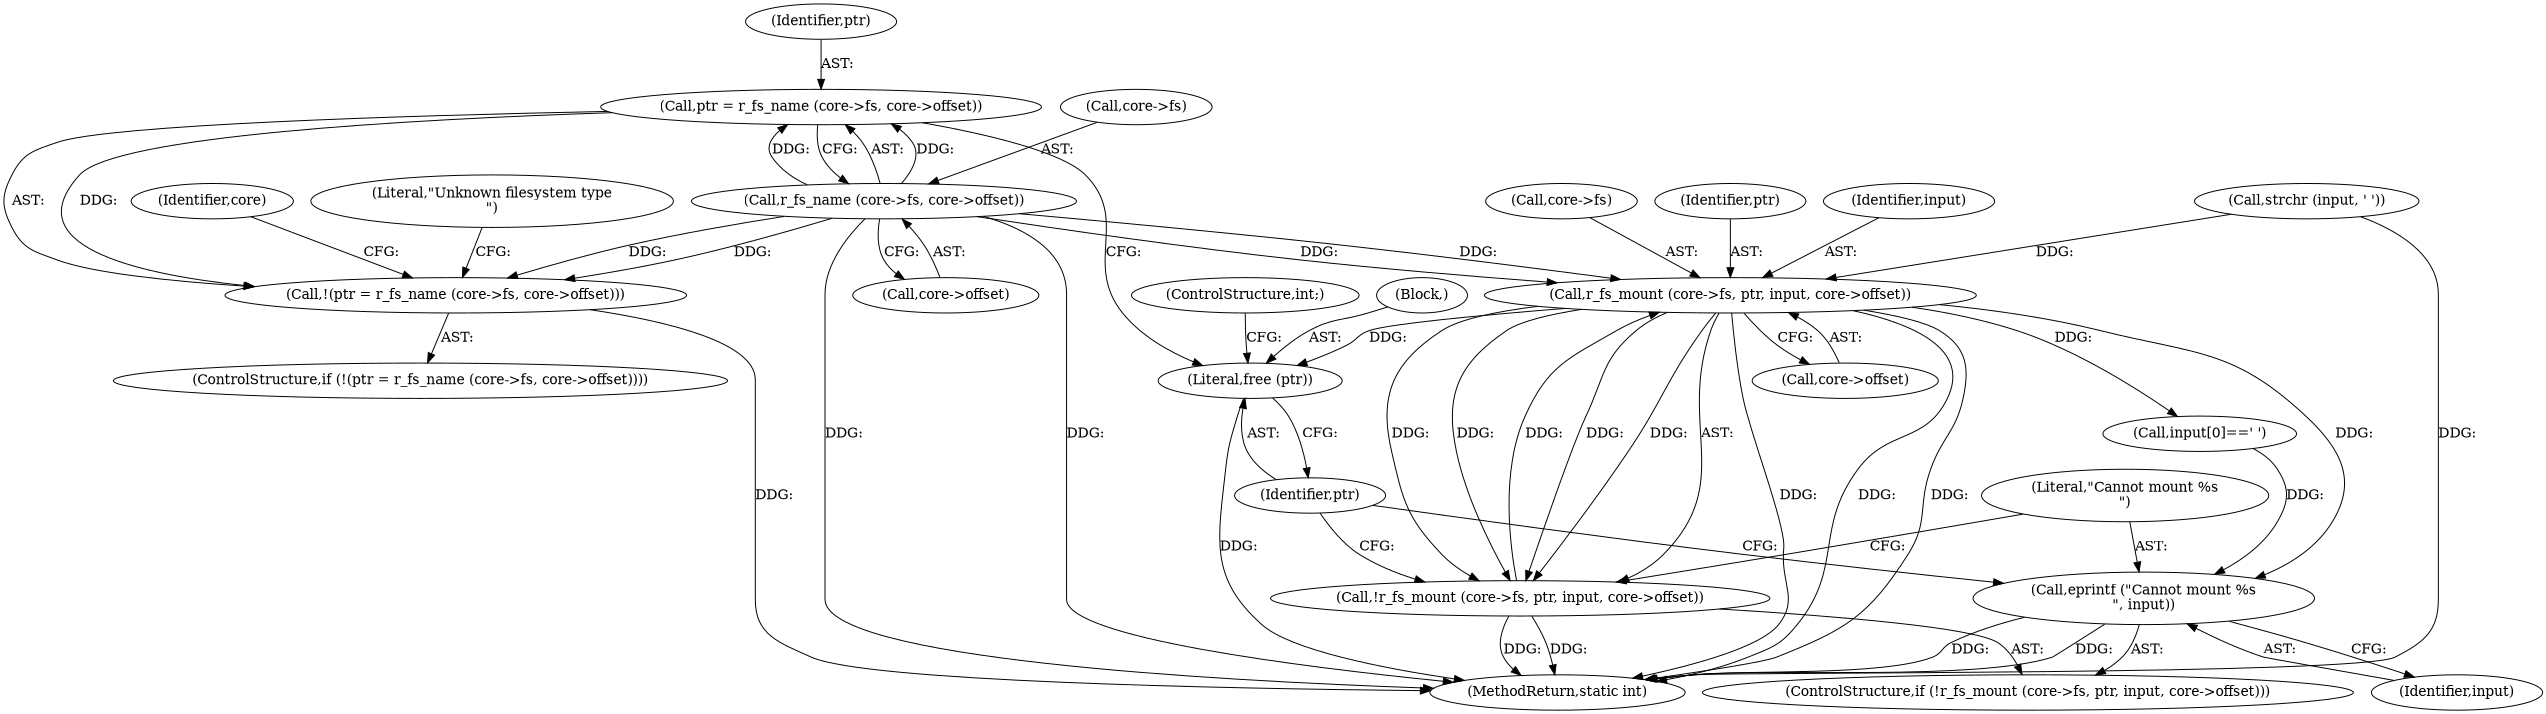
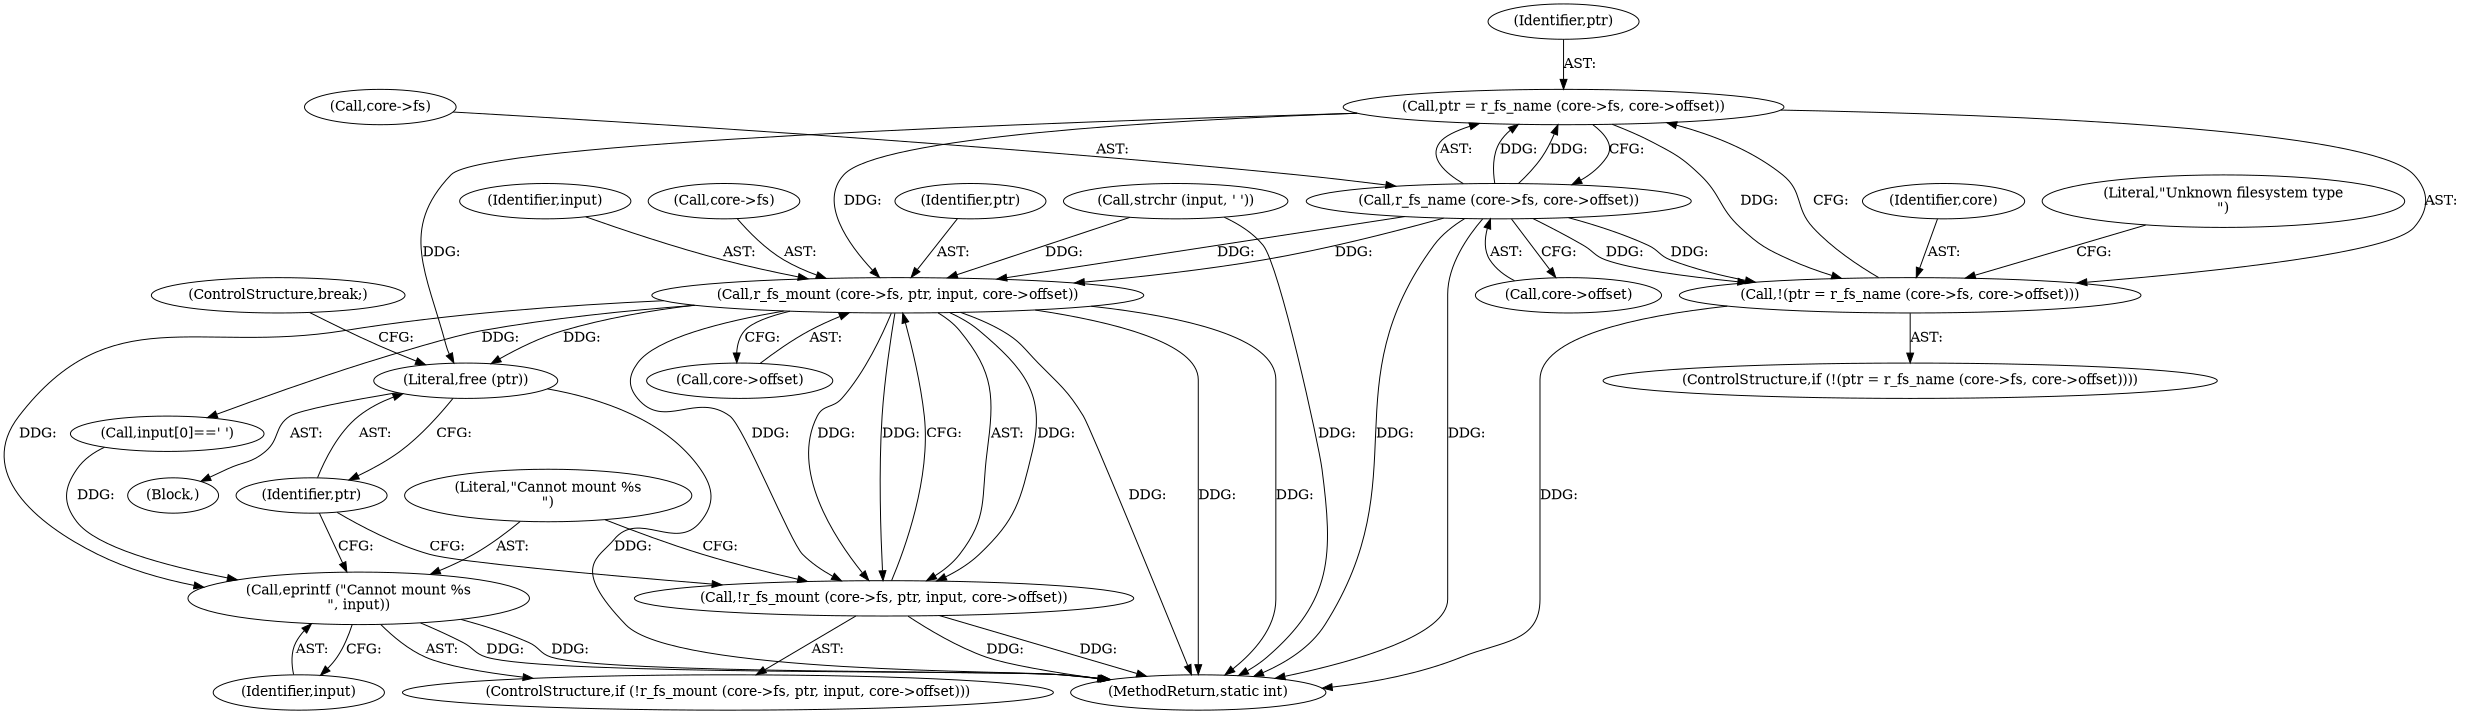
edge "(Call,ptr = r_fs_name (core->fs, core->offset))" -> "(Call,r_fs_mount (core->fs, ptr, input, core->offset))": added, label "DDG:"
edge "(Call,!(ptr = r_fs_name (core->fs, core->offset)))" -> "(Call,ptr = r_fs_name (core->fs, core->offset))": added, label "CFG:"
edge "(Identifier,core)" -> "(Call,!(ptr = r_fs_name (core->fs, core->offset)))": label "CFG: " -> "AST: "
edge "(Call,ptr = r_fs_name (core->fs, core->offset))" -> "(Literal,free (ptr))": label "CFG: " -> "DDG: "
node "(ControlStructure,int;)": label "(ControlStructure,int;)" -> "(ControlStructure,break;)"
edge "(Block,)" -> "(Literal,free (ptr))": reversed
edge "(Call,!r_fs_mount (core->fs, ptr, input, core->offset))" -> "(Call,r_fs_mount (core->fs, ptr, input, core->offset))": label "DDG: " -> "CFG: "
